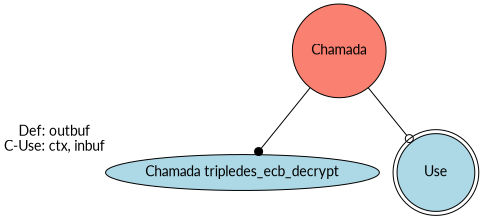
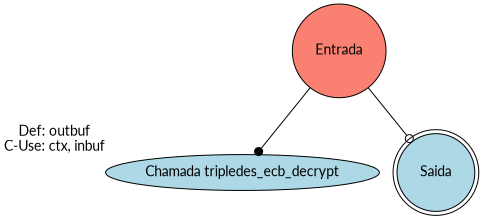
node "Chamada": label "Chamada" -> "Entrada"
node "Use": label "Use" -> "Saida"
